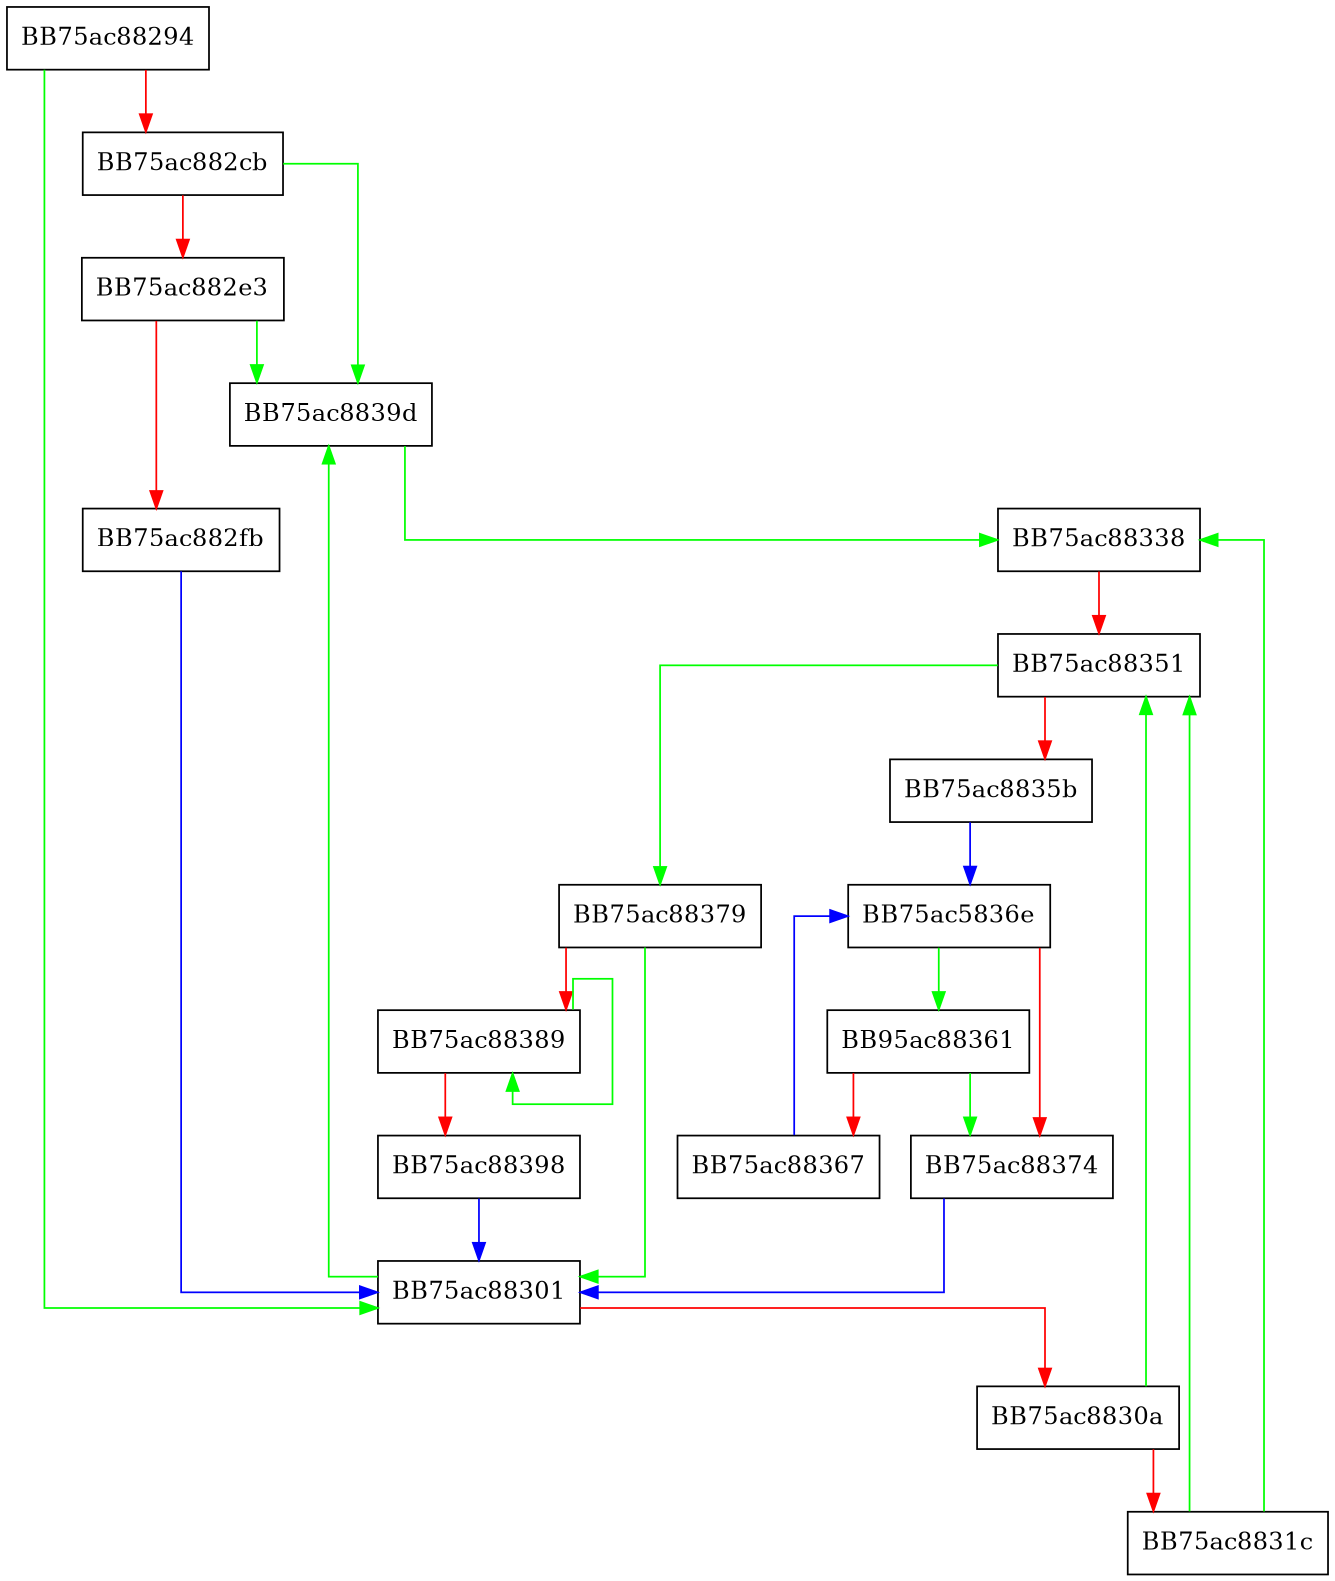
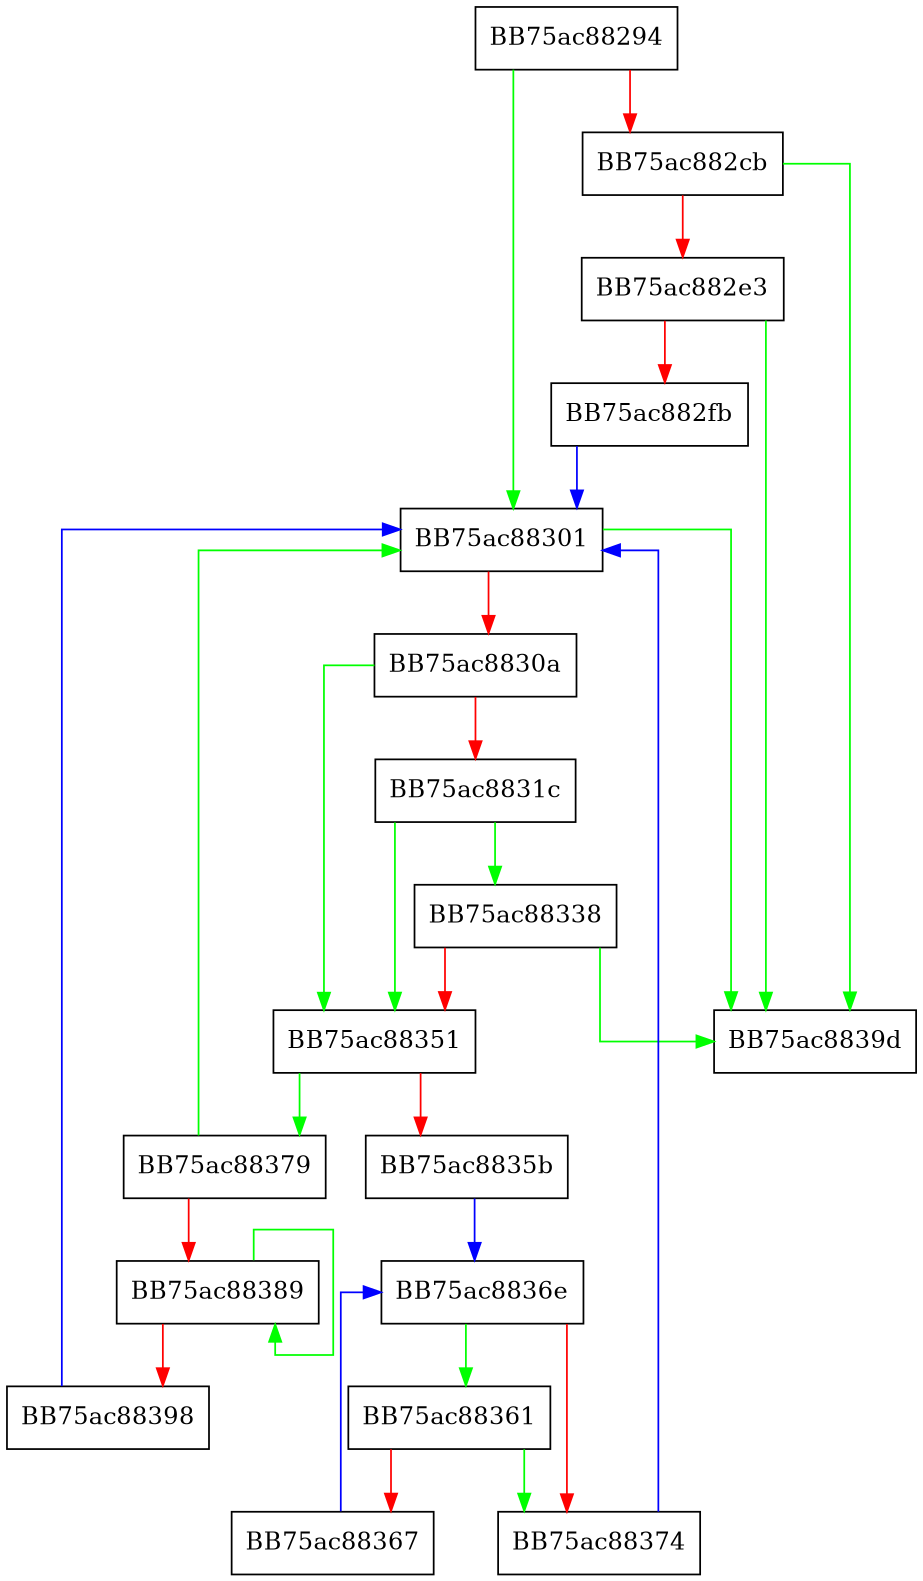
edge "BB75ac8839d" -> "BB75ac88338": reversed
node "BB75ac5836e": label "BB75ac5836e" -> "BB75ac8836e"
node "BB95ac88361": label "BB95ac88361" -> "BB75ac88361"
